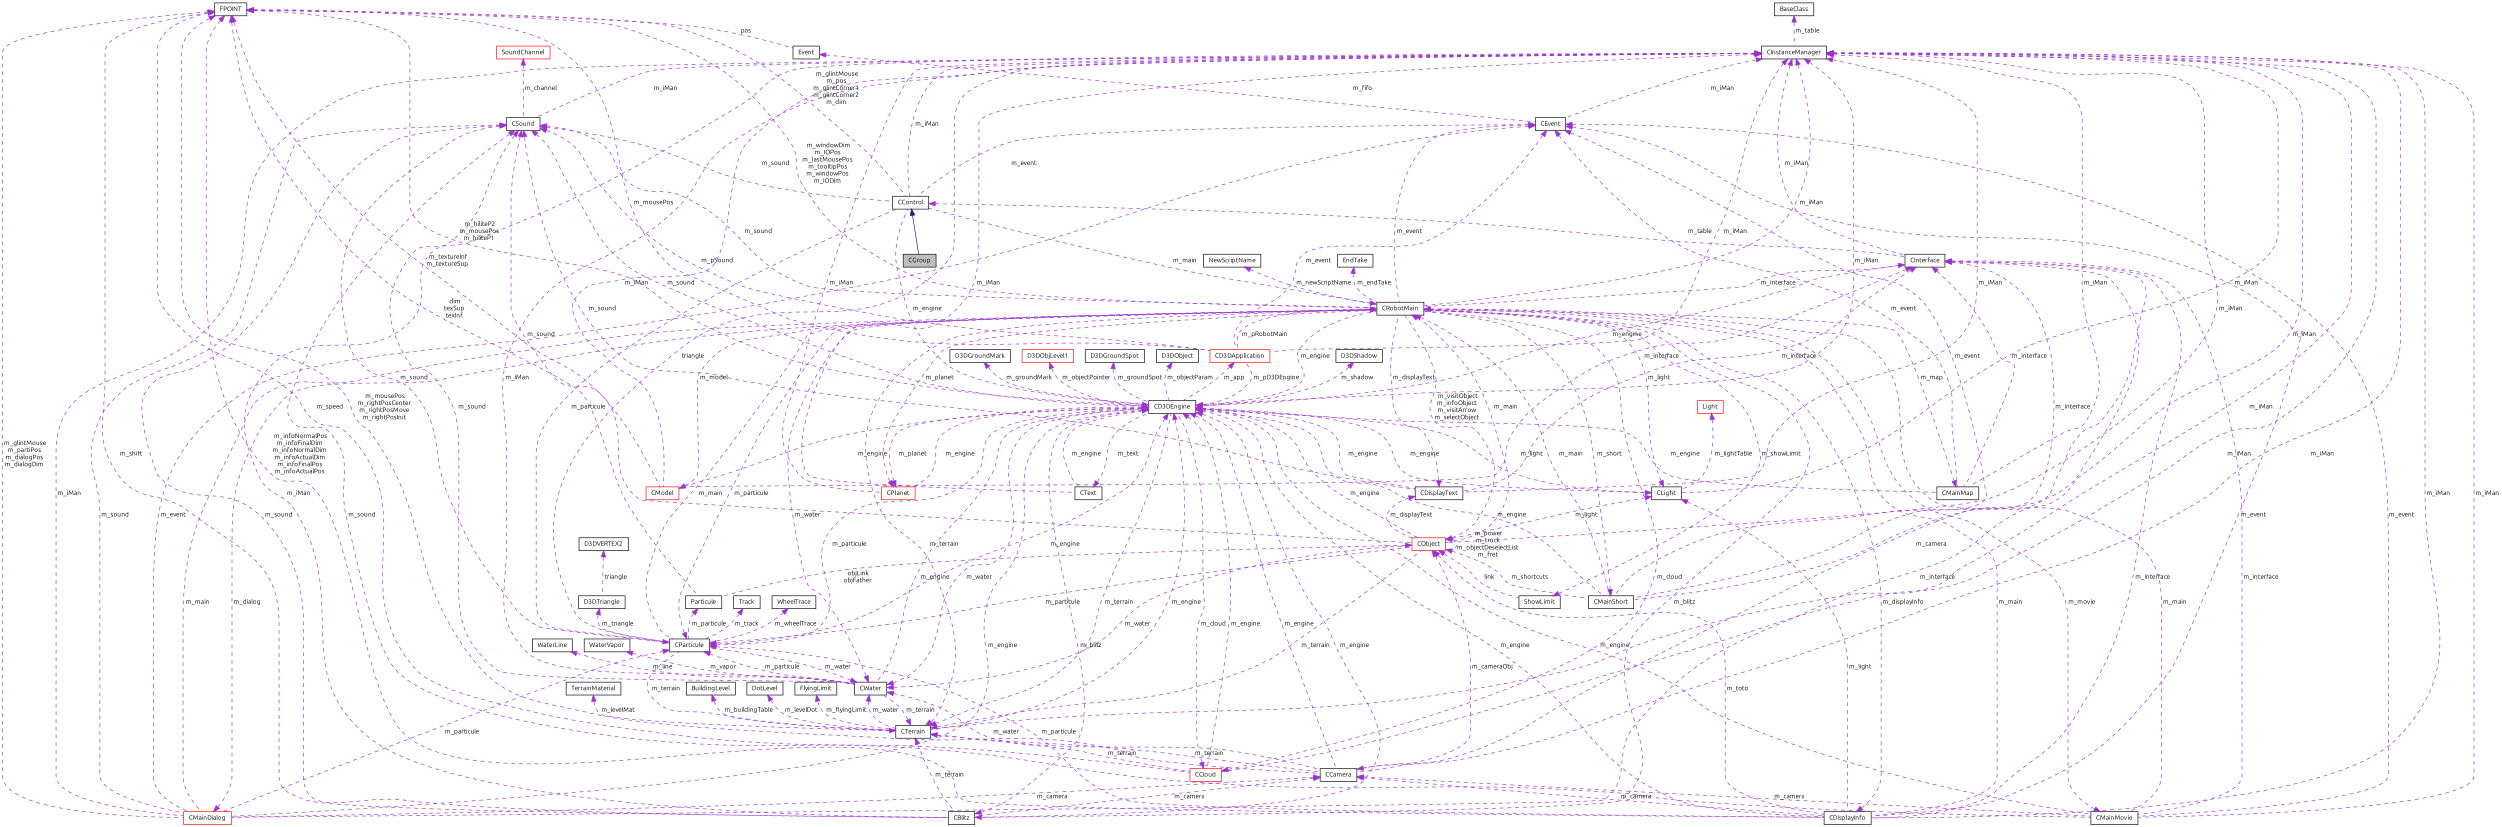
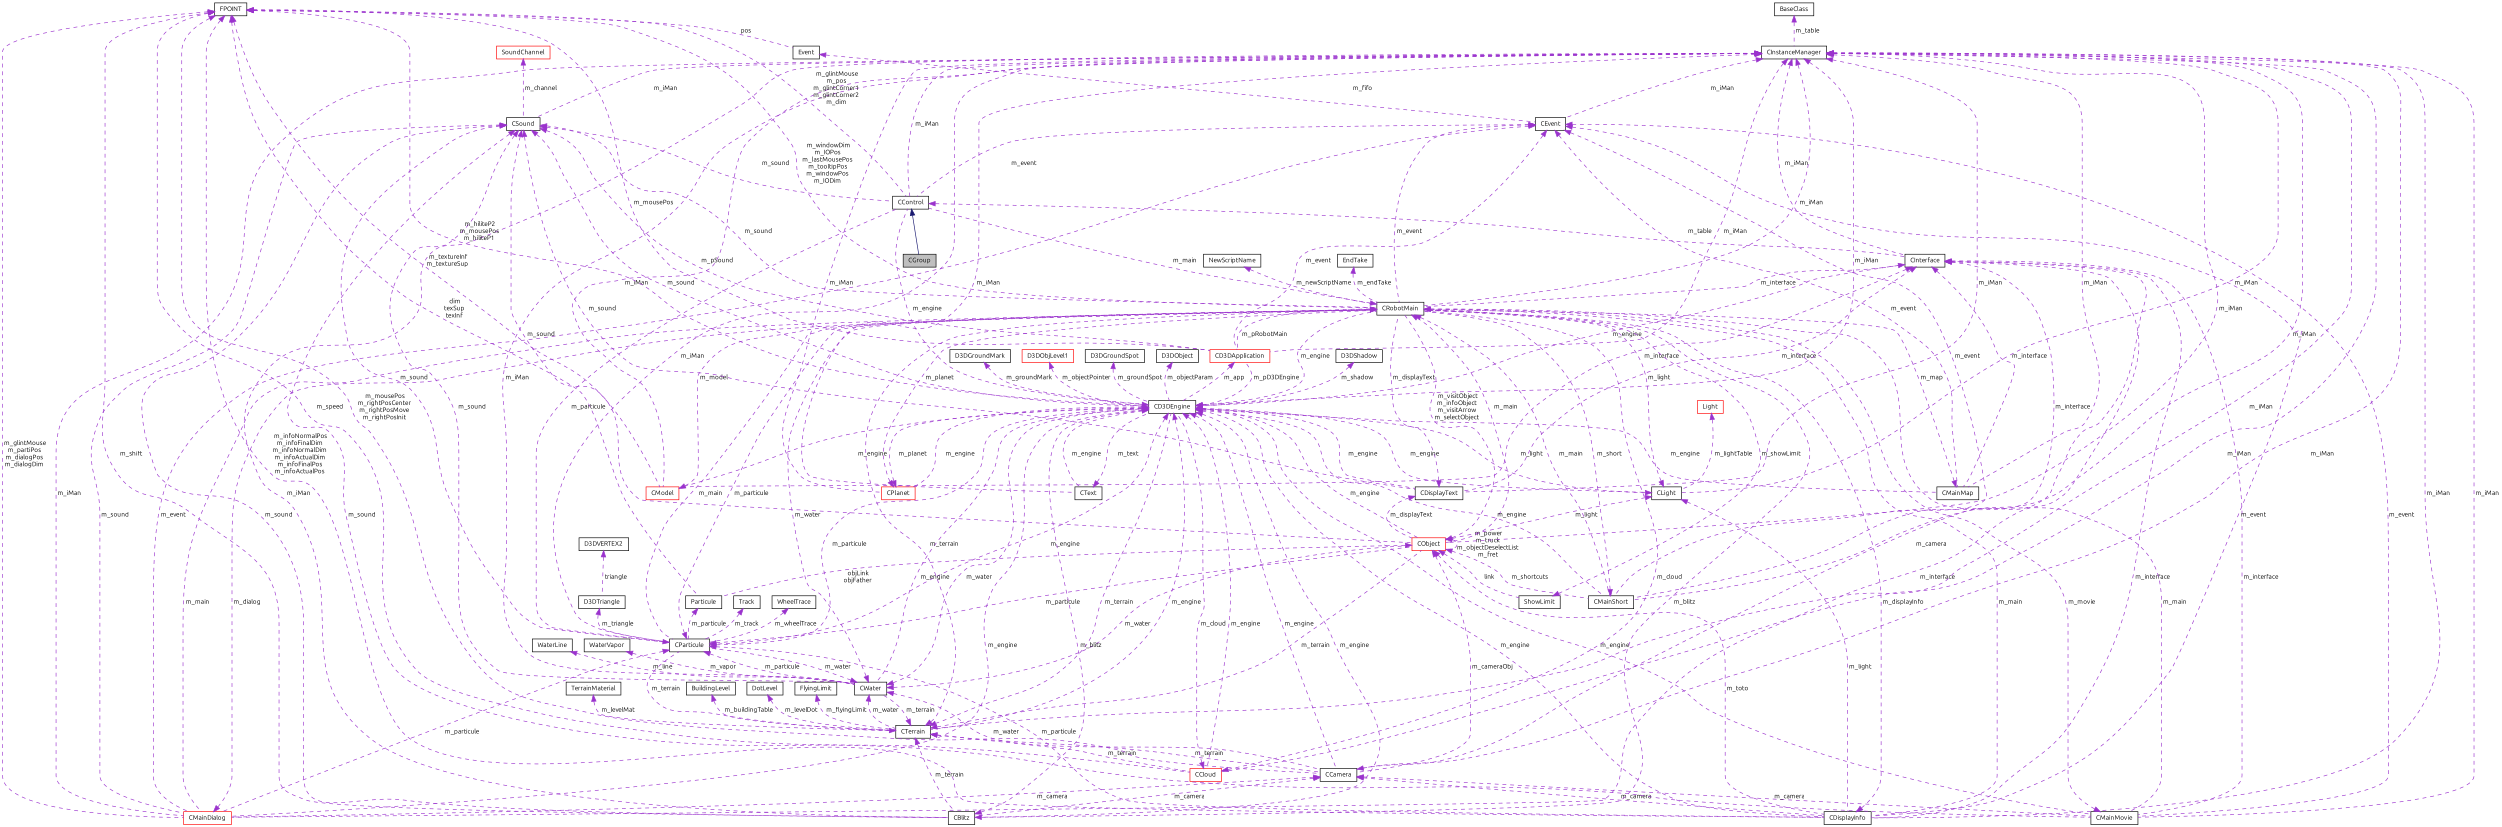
edge "CParticule" -> "CInstanceManager": label " triangle" -> " m_iMan"
